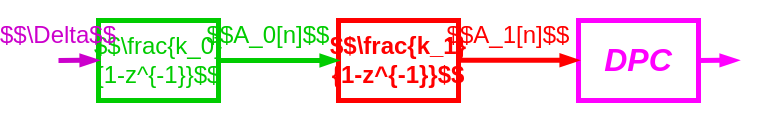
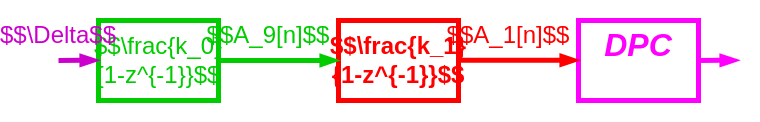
node "$$A_0[n]$$": label "$$A_0[n]$$" -> "$$A_9[n]$$"
node "DPC": moved (639, 61) -> (639, 46)
